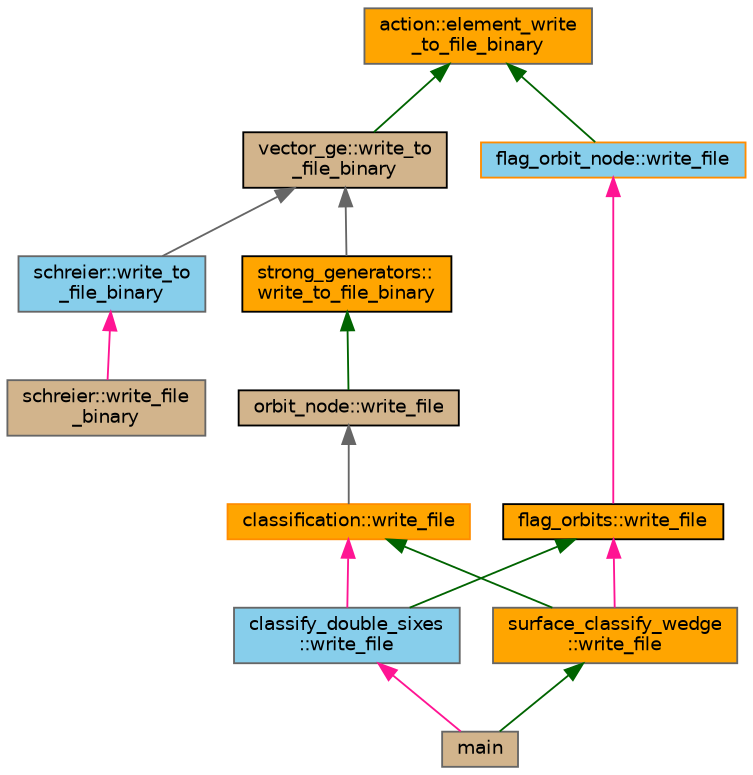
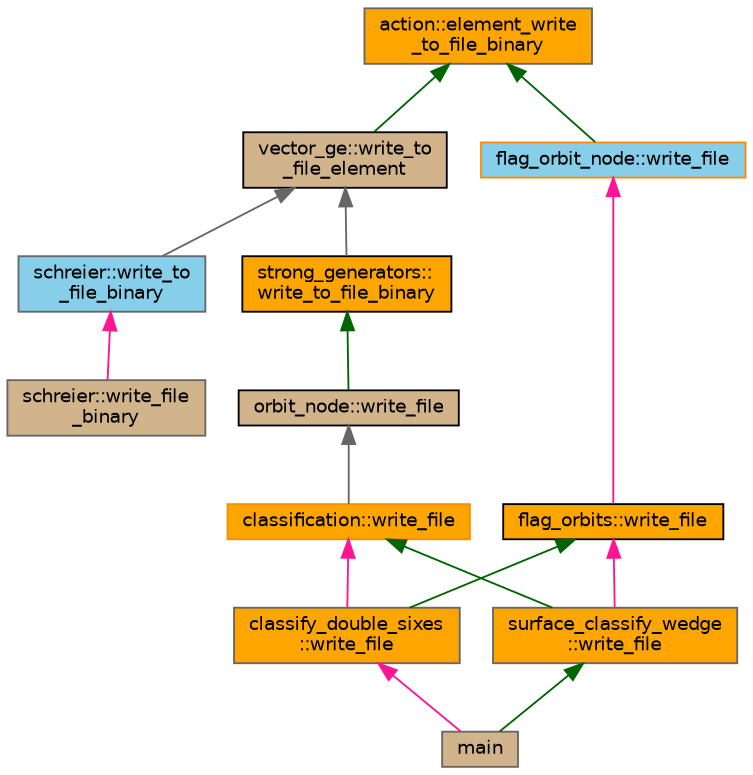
node "vector_ge::write_to _file_binary": label "vector_ge::write_to _file_binary" -> "vector_ge::write_to _file_element"
node "classify_double_sixes ::write_file": fillcolor skyblue -> orange
